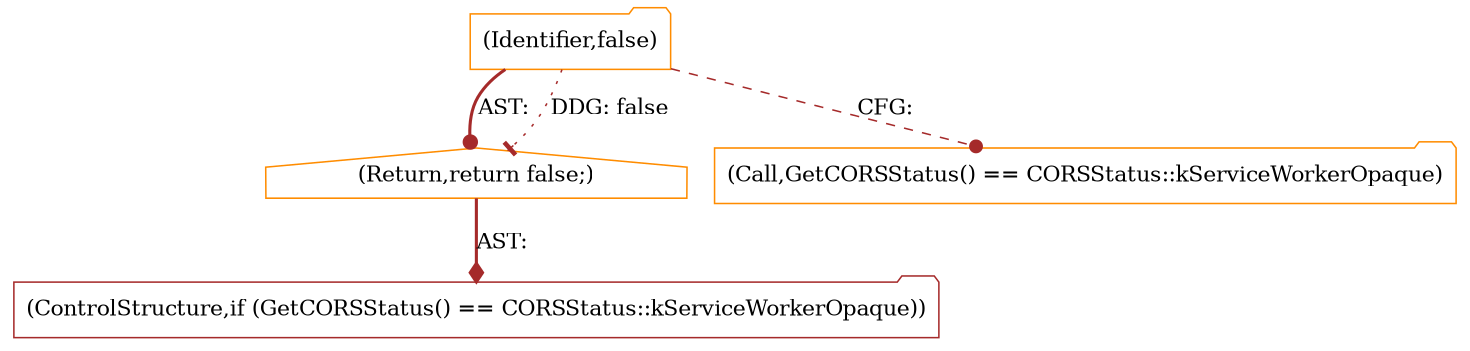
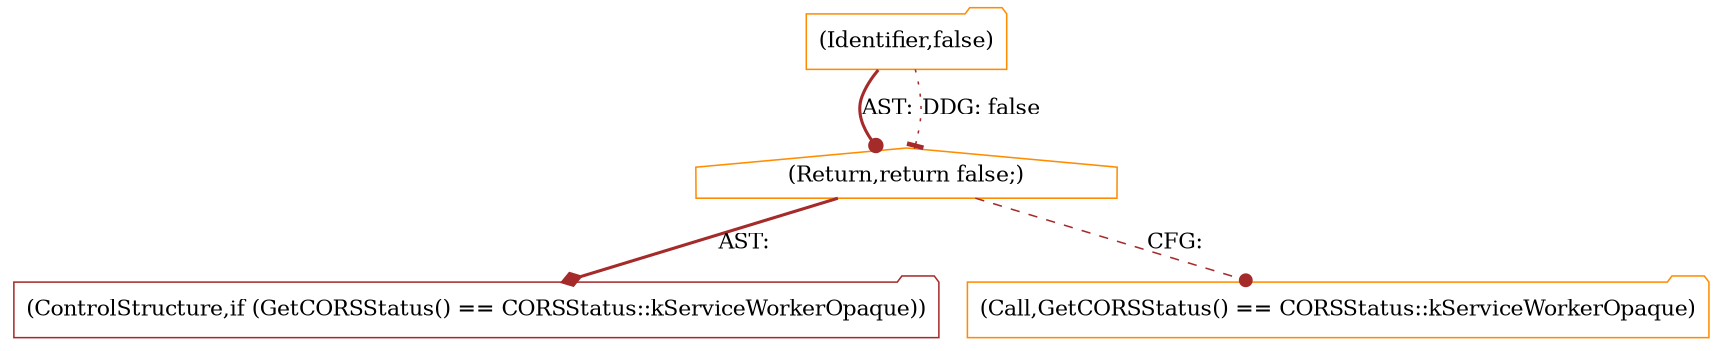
edge "(Identifier,false)" -> "(Call,GetCORSStatus() == CORSStatus::kServiceWorkerOpaque)": now "(Return,return false;)" -> "(Call,GetCORSStatus() == CORSStatus::kServiceWorkerOpaque)"
